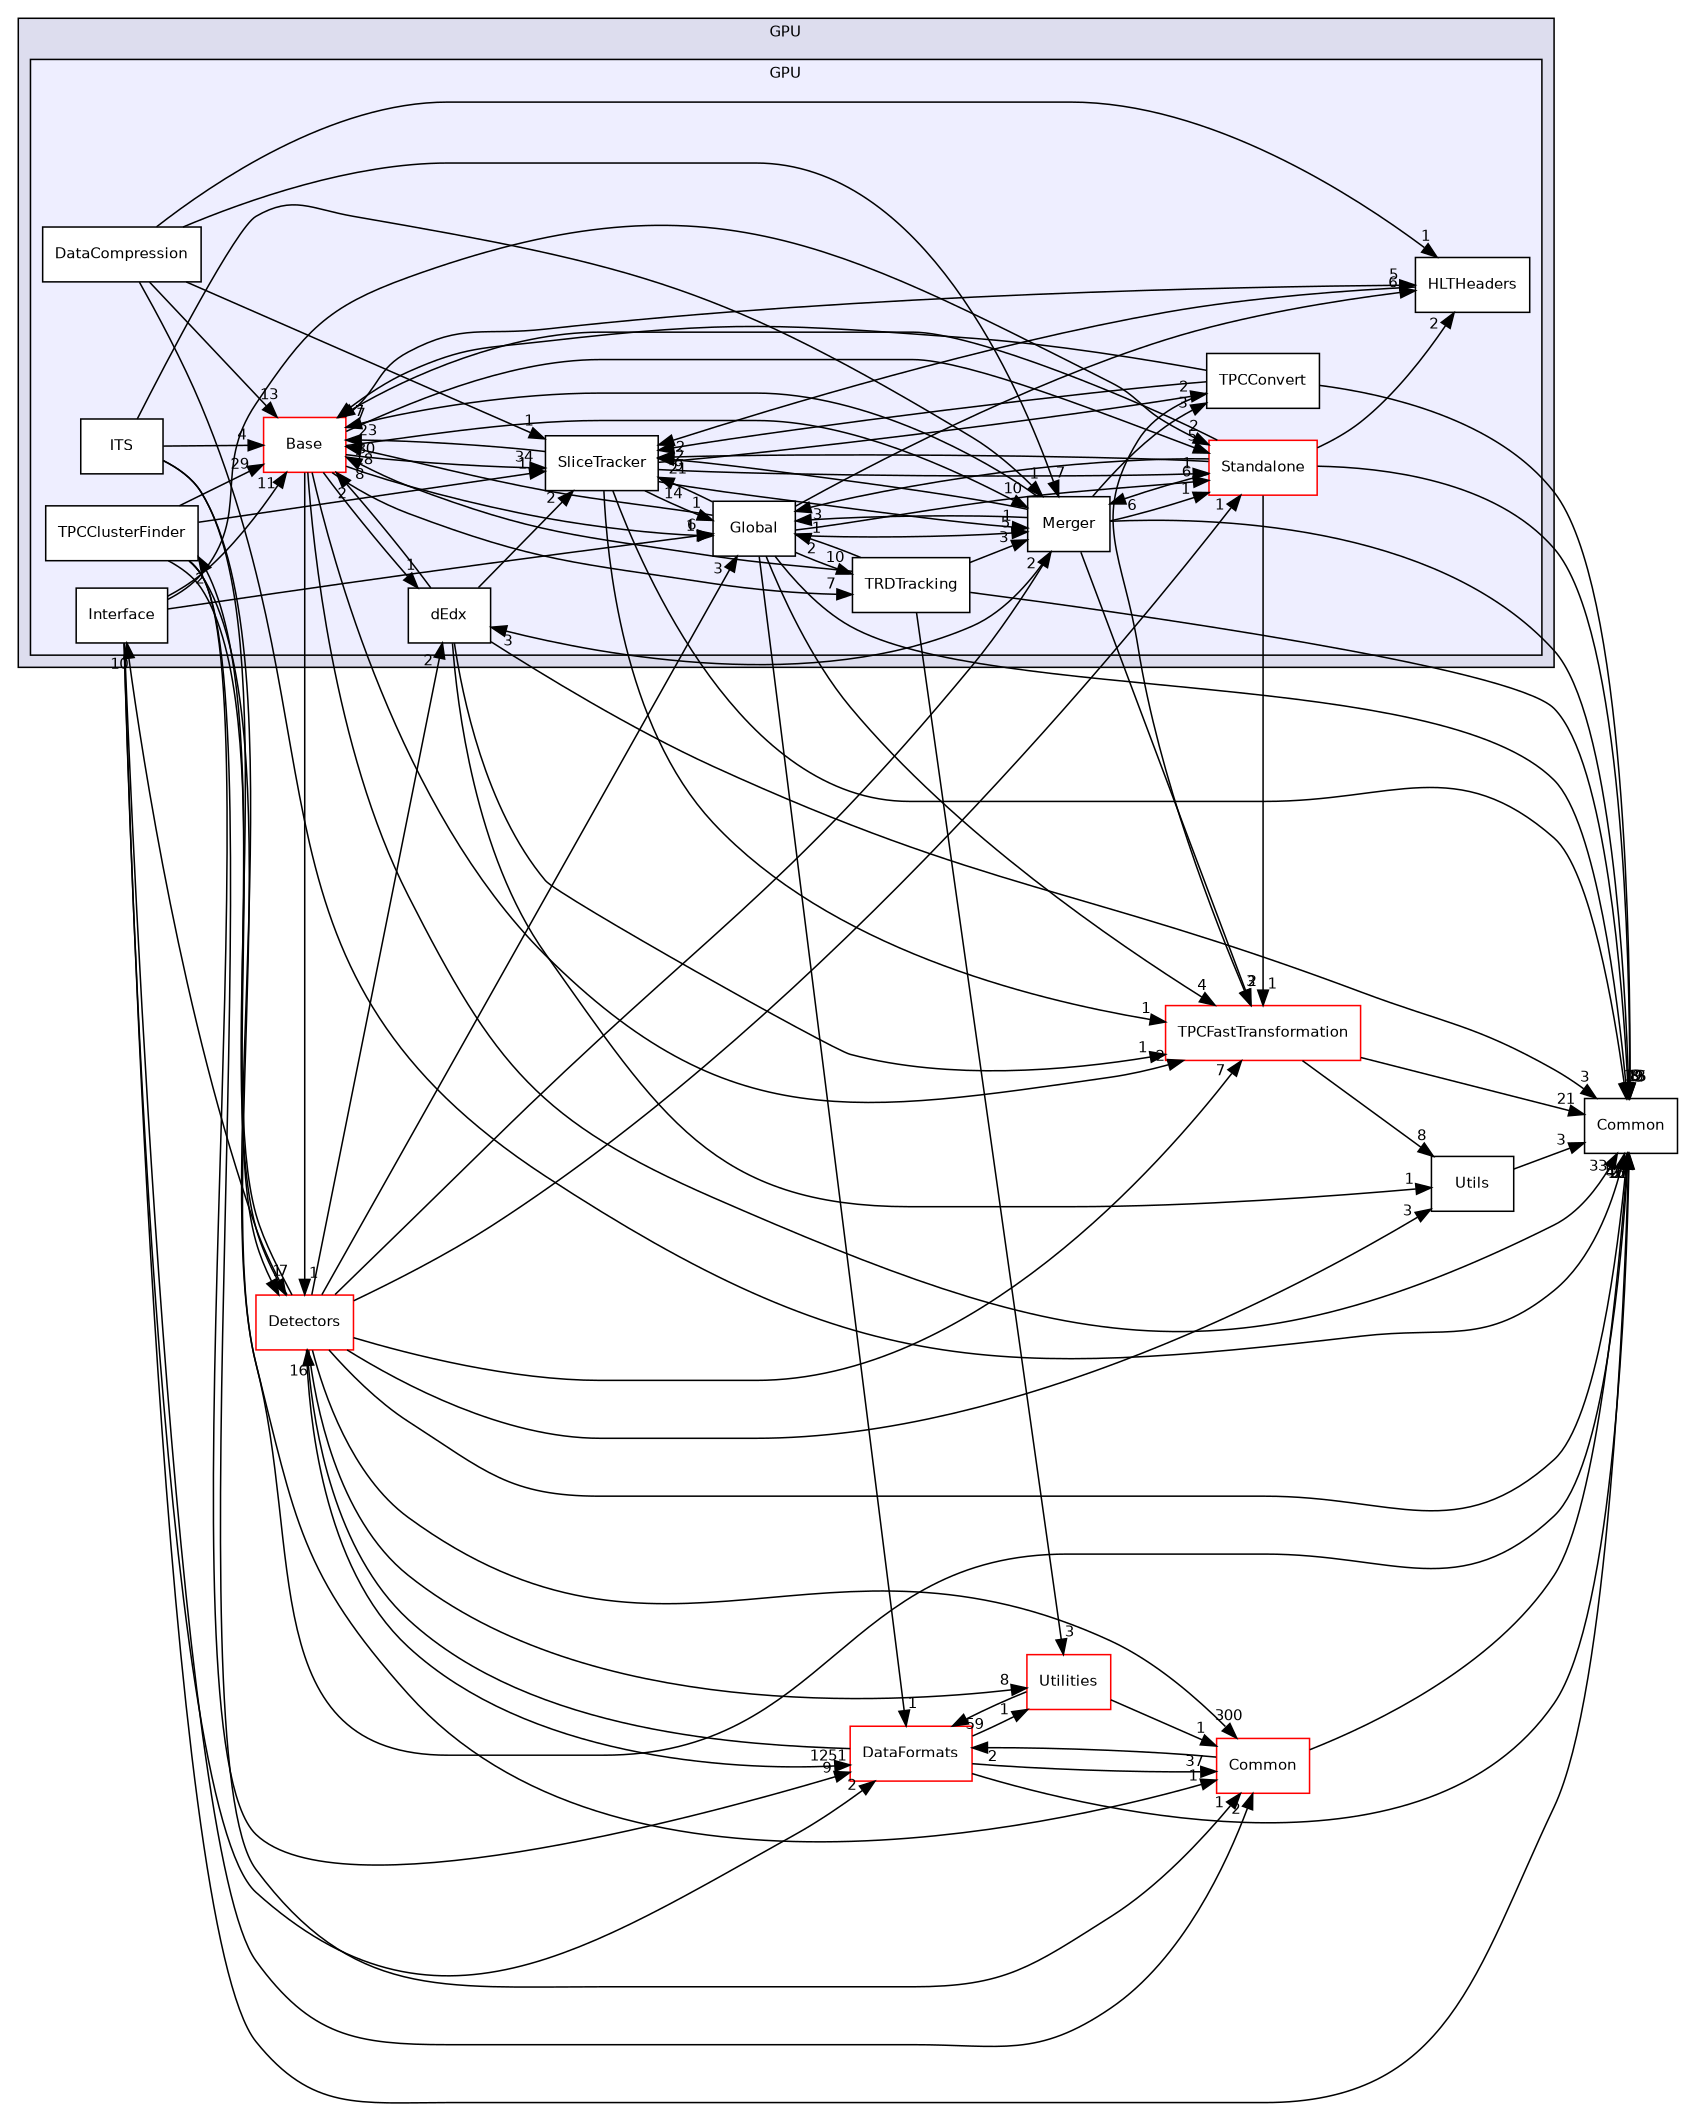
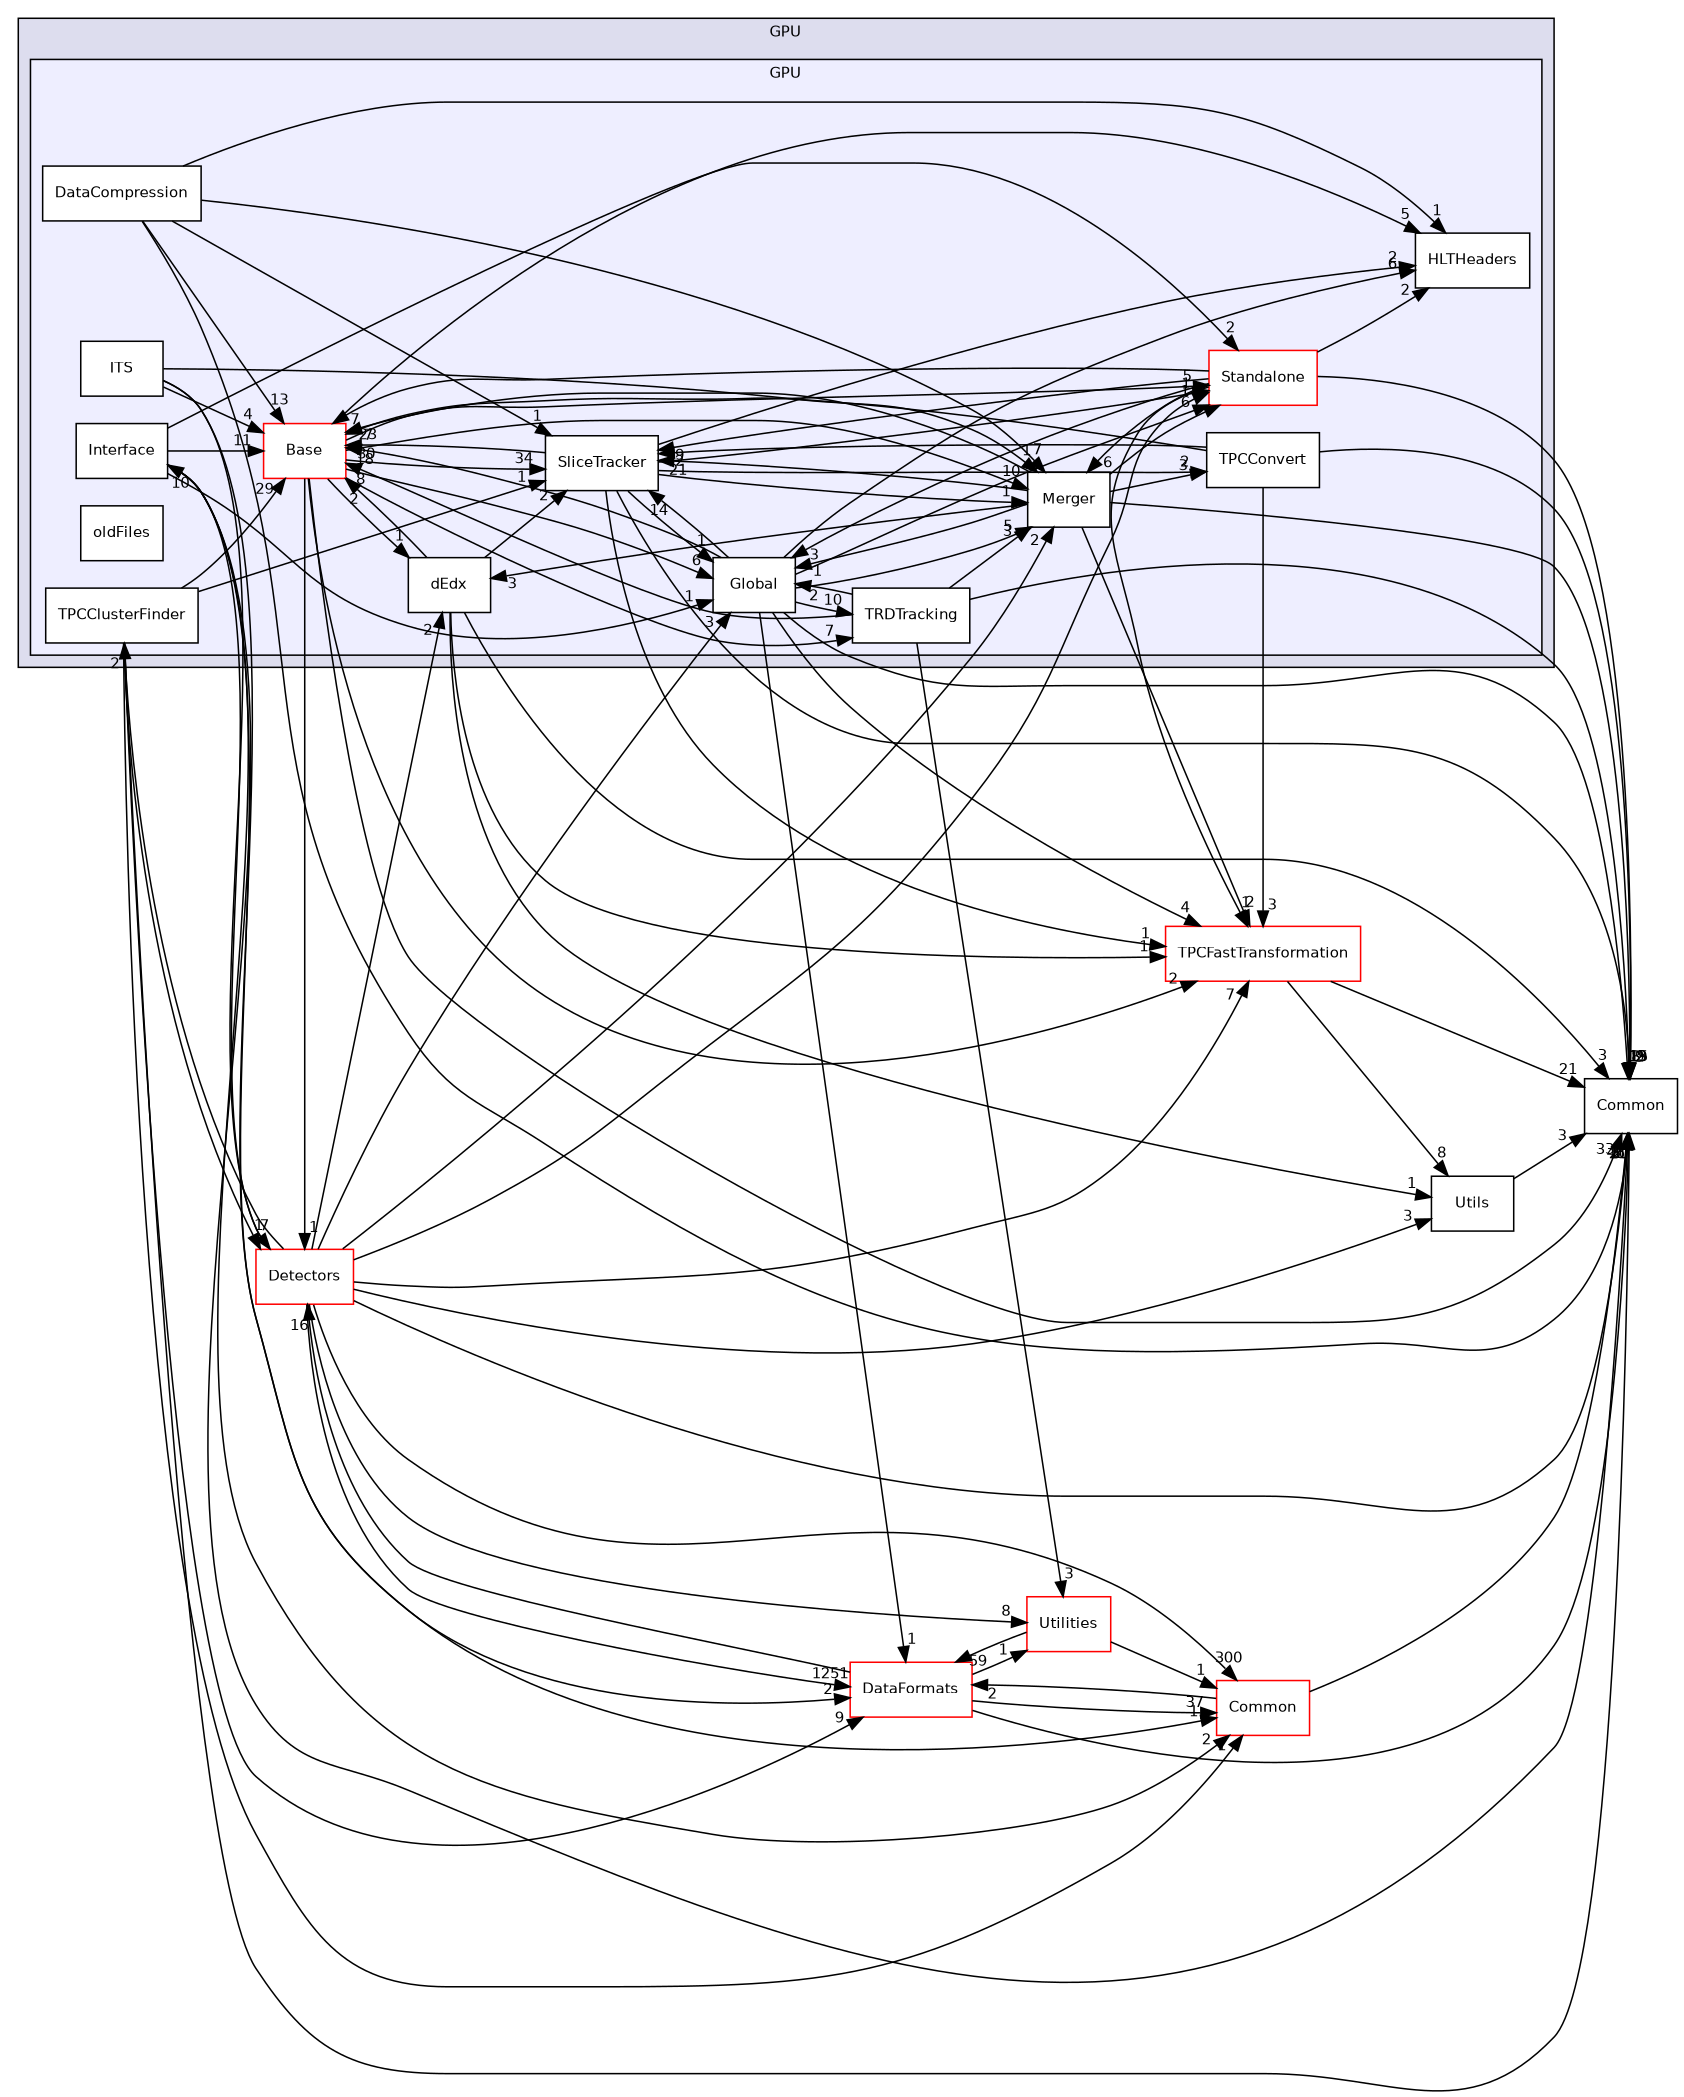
edge "HLTHeaders" -> "SliceTracker": reversed
node "oldFiles": added
